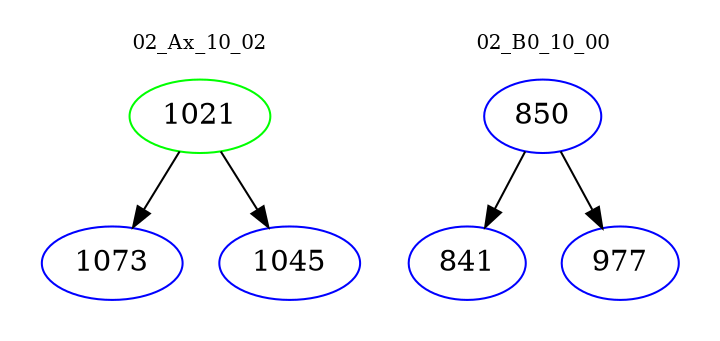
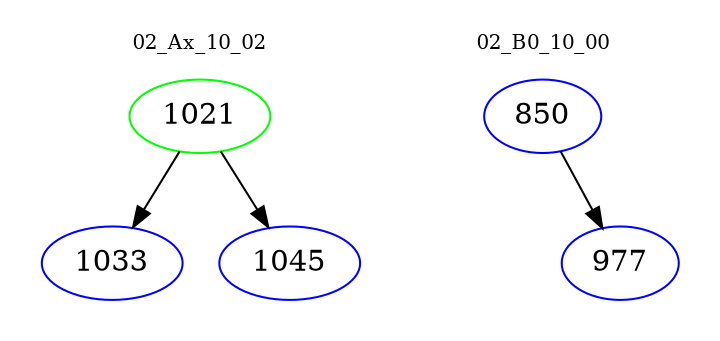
node "1073": label "1073" -> "1033"
node "841": removed
